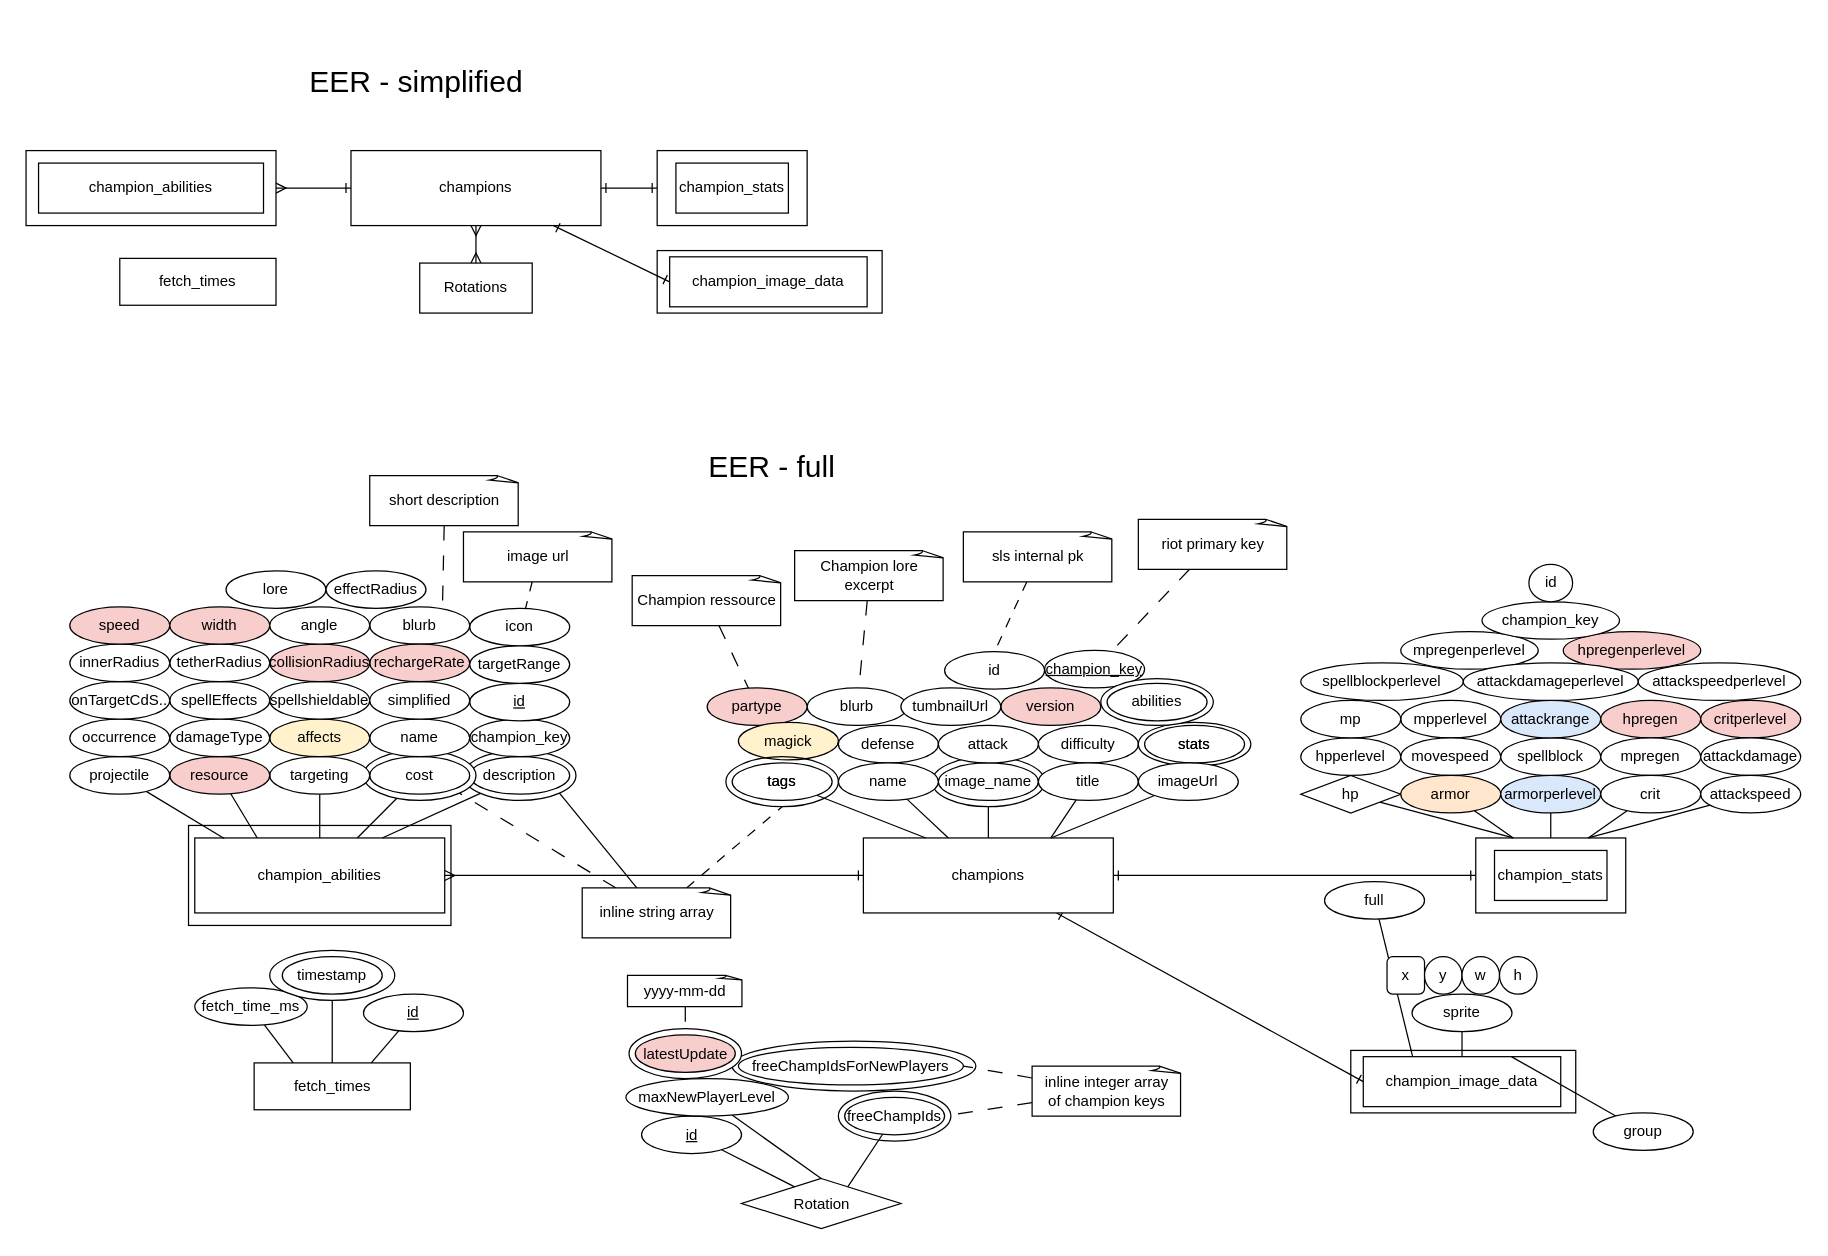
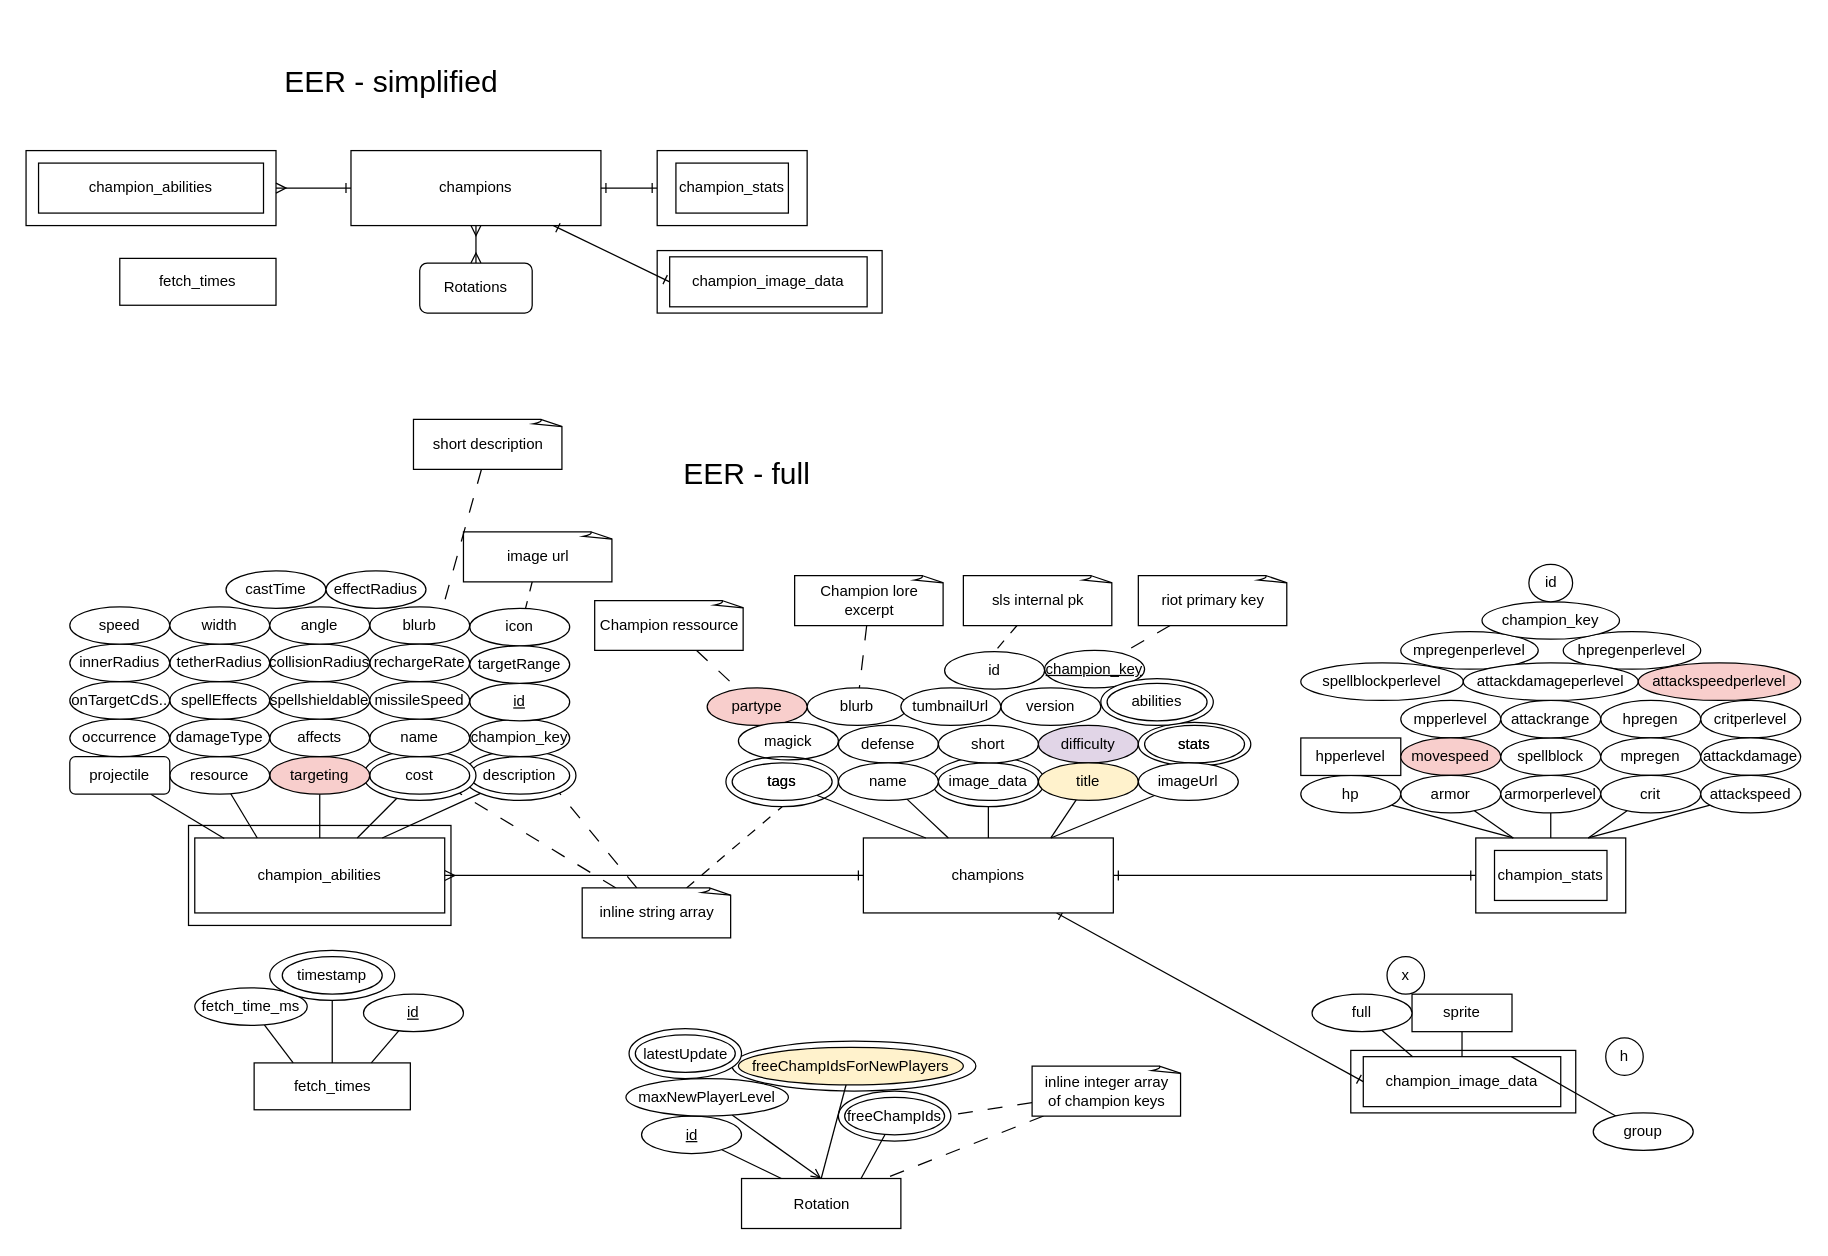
node "EER - simplified": moved (416, 83) -> (391, 83)
node "Rotations": shape rectangle -> rounded rectangle
node "EER - full": moved (772, 468) -> (747, 474)
node "short description": moved (444, 501) -> (488, 444)
node "riot primary key": moved (1213, 544) -> (1213, 601)
node "sls internal pk": moved (1038, 557) -> (1038, 601)
node "Champion lore excerpt": moved (869, 576) -> (869, 601)
node "lore": label "lore" -> "castTime"
node "Champion ressource": moved (707, 601) -> (669, 626)
node "speed": fillcolor #f8cecc -> #ffffff
node "width": fillcolor #f8cecc -> #ffffff
node "hpregenperlevel": fillcolor #f8cecc -> #ffffff
node "collisionRadius": fillcolor #f8cecc -> #ffffff
node "rechargeRate": fillcolor #f8cecc -> #ffffff
node "attackspeedperlevel": fillcolor #ffffff -> #f8cecc
node "simplified": label "simplified" -> "missileSpeed"
node "version": fillcolor #f8cecc -> #ffffff
node "mp": removed
node "attackrange": fillcolor #dae8fc -> #ffffff
node "hpregen": fillcolor #f8cecc -> #ffffff
node "critperlevel": fillcolor #f8cecc -> #ffffff
node "affects": fillcolor #fff2cc -> #ffffff
node "magick": fillcolor #fff2cc -> #ffffff
node "attack": label "attack" -> "short"
node "difficulty": fillcolor #ffffff -> #e1d5e7
node "hpperlevel": shape ellipse -> rectangle
node "movespeed": fillcolor #ffffff -> #f8cecc
node "projectile": shape ellipse -> rounded rectangle
node "resource": fillcolor #f8cecc -> #ffffff
node "targeting": fillcolor #ffffff -> #f8cecc
node "image_name": label "image_name" -> "image_data"
node "title": fillcolor #ffffff -> #fff2cc
node "hp": shape diamond -> ellipse
node "armor": fillcolor #ffe6cc -> #ffffff
node "armorperlevel": fillcolor #dae8fc -> #ffffff
edge "description" -- "inline string array": style solid -> dashed
node "full": moved (1374, 901) -> (1362, 1013)
node "x": shape rounded rectangle -> ellipse
node "y": removed
node "w": removed
node "h": moved (1518, 976) -> (1624, 1057)
node "yyyy-mm-dd": removed
node "sprite": shape ellipse -> rectangle
edge "yyyy-mm-dd" -- "latestUpdate": removed
node "latestUpdate": fillcolor #f8cecc -> #ffffff
node "freeChampIdsForNewPlayers": fillcolor #ffffff -> #fff2cc
edge "freeChampIdsForNewPlayers" -- "inline integer array of champion keys": now "Rotation" -- "inline integer array of champion keys"
edge "freeChampIdsForNewPlayers" -- "Rotation": added
edge "maxNewPlayerLevel" -- "Rotation": arrowhead none -> open
node "Rotation": shape diamond -> rectangle
